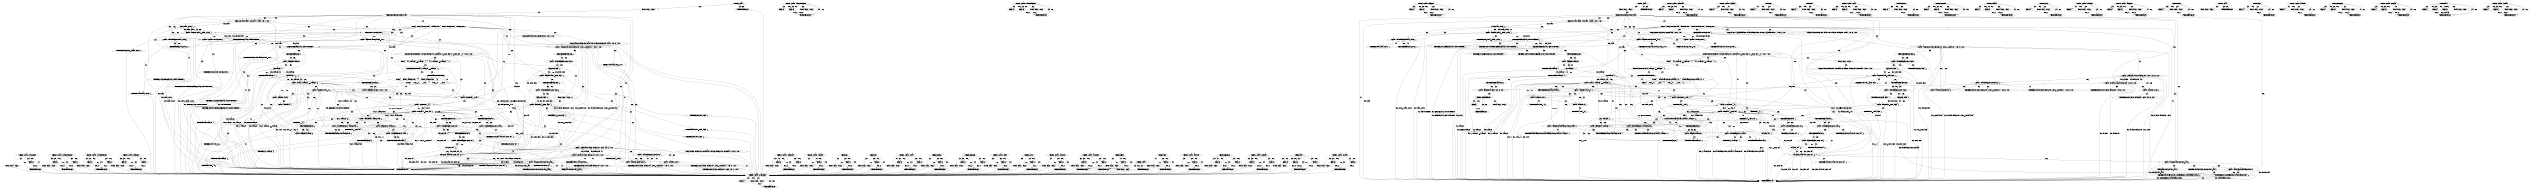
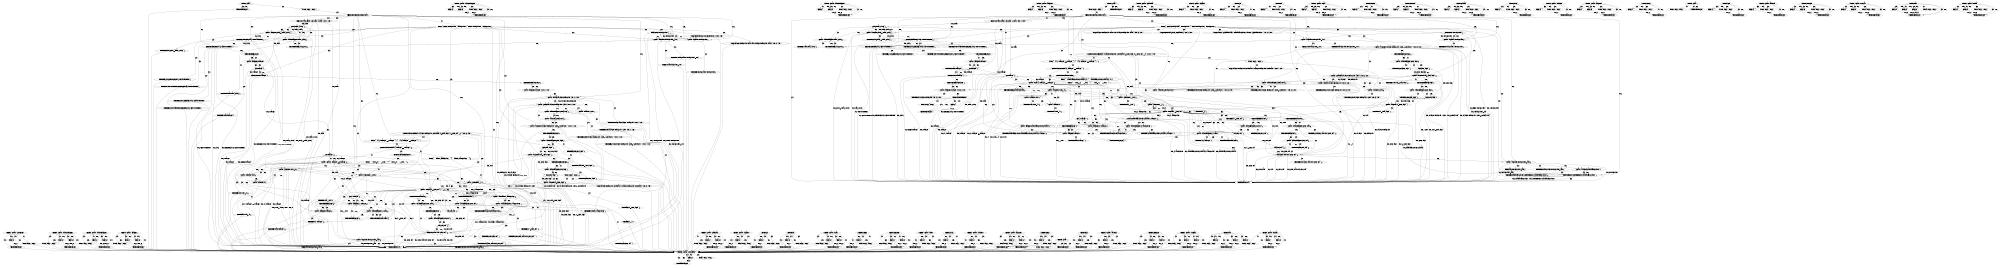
edge "<(<operator>.fieldAccess,std::deque)<SUB>21</SUB>>" -> "<(<operator>.lessThan,std::deque<PendingWrite)<SUB>21</SUB>>": added, label "CFG:"
node "<(IDENTIFIER,std,std::deque<PendingWrite)<SUB>25</SUB>>": added
edge "(FIELD_IDENTIFIER,push_back,push_back)" -> "(<operator>.fieldAccess,erased_buffer_producers.push_back)": label "MINIMUM: " -> "CFG: "
